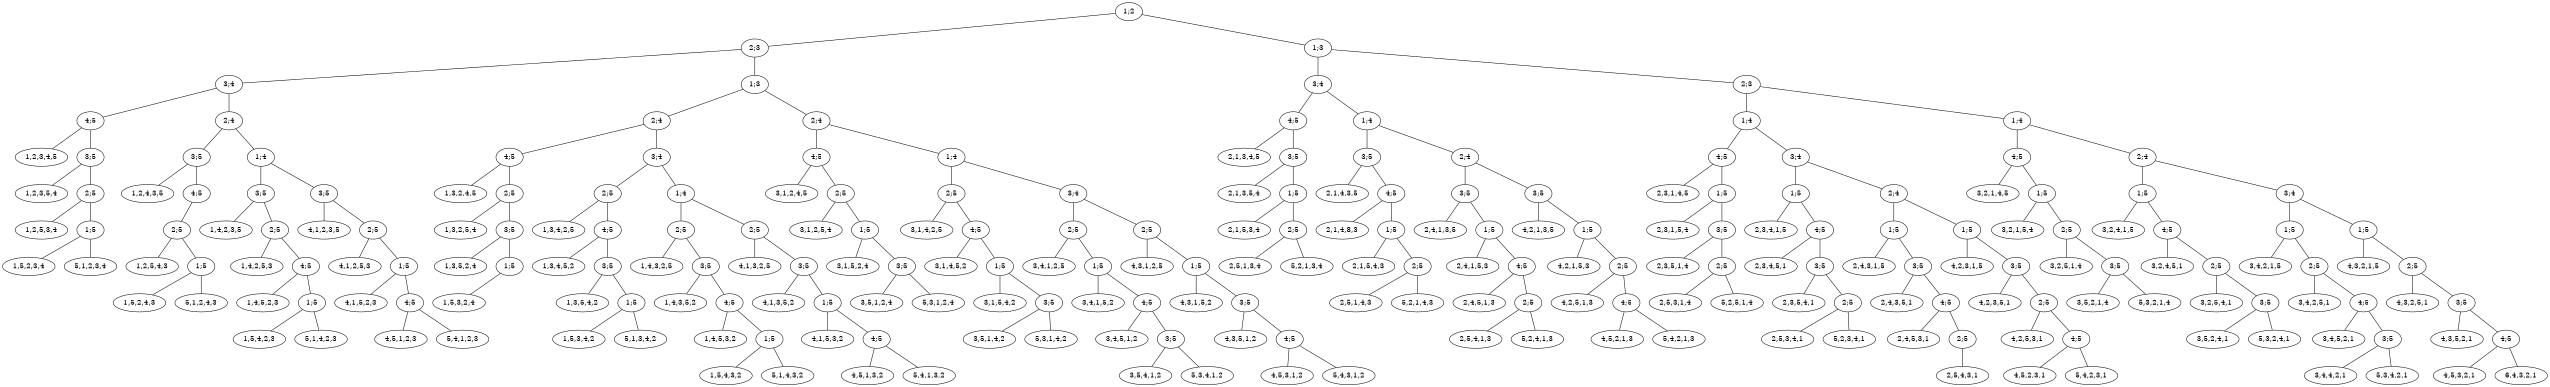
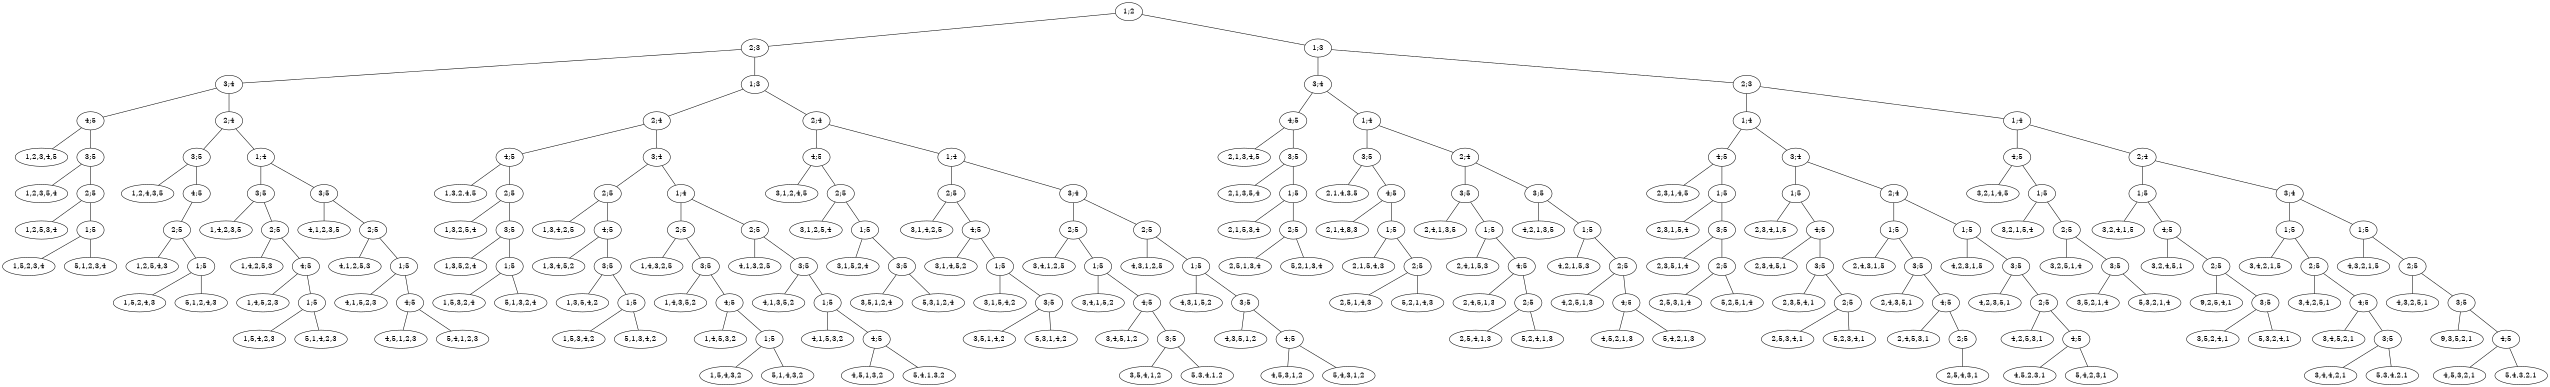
node "5,1,3,2,4": added
node "3,2,5,4,1": label "3,2,5,4,1" -> "9,2,5,4,1"
node "4,3,5,2,1": label "4,3,5,2,1" -> "9,3,5,2,1"
node "6,4,3,2,1": label "6,4,3,2,1" -> "5,4,3,2,1"
